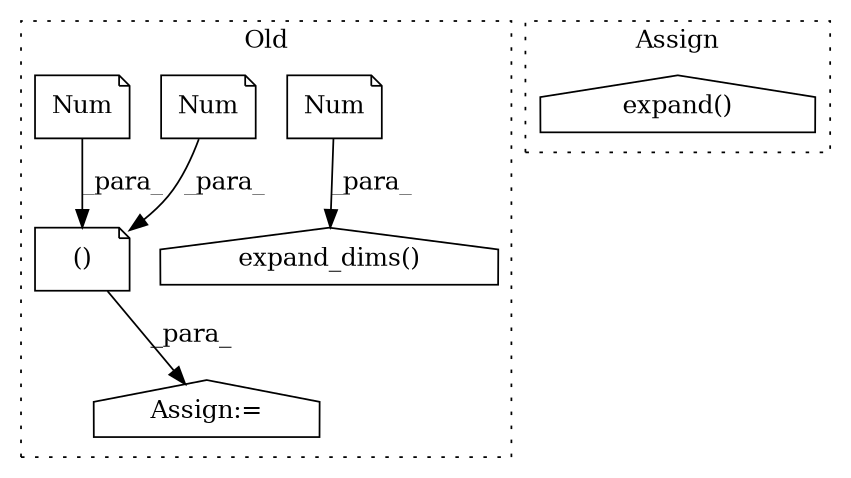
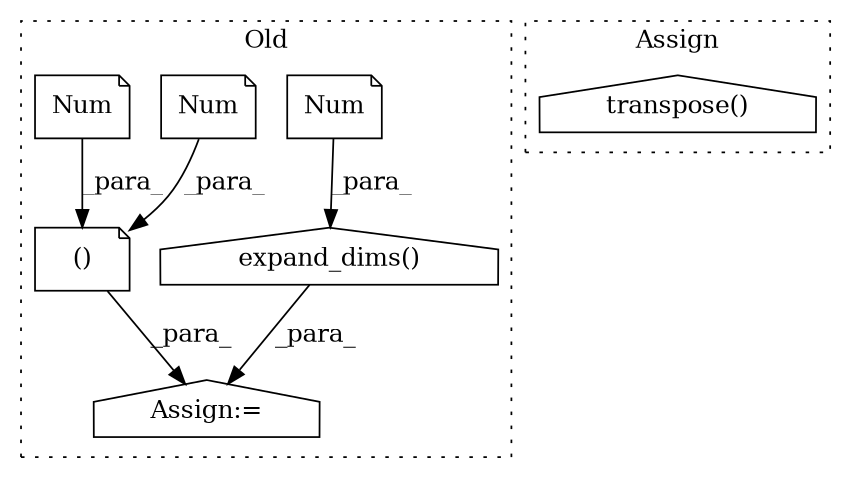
node "expand()": label "expand()" -> "transpose()"
edge "expand_dims()" -> "Assign:=": added, label "_para_"
